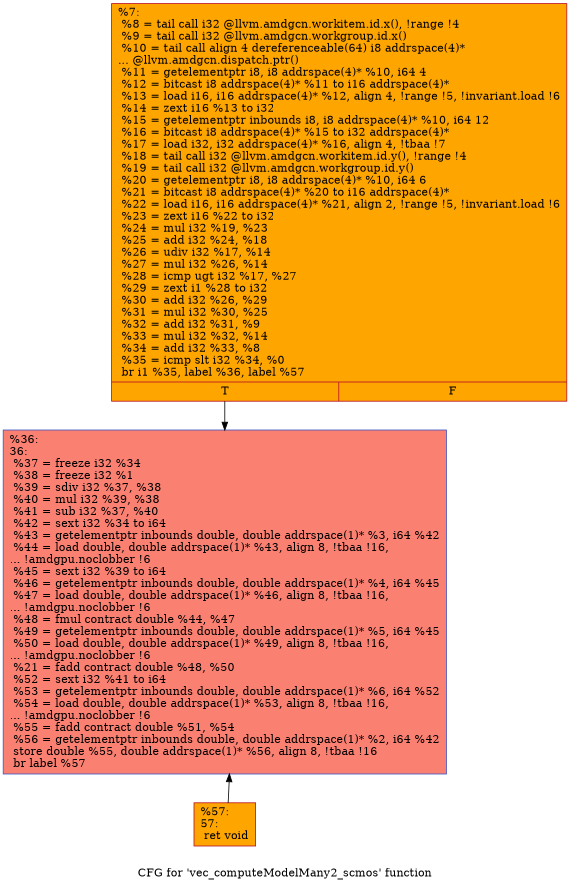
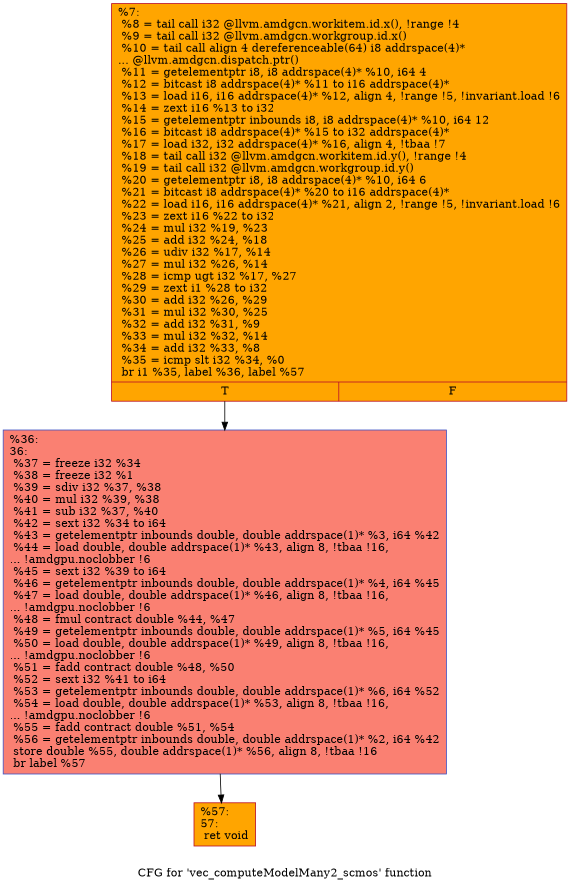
node "%36:": text "%21 = fadd contract double %48, %50" -> "%51 = fadd contract double %48, %50"
edge "%57:" -> "%36:": reversed
